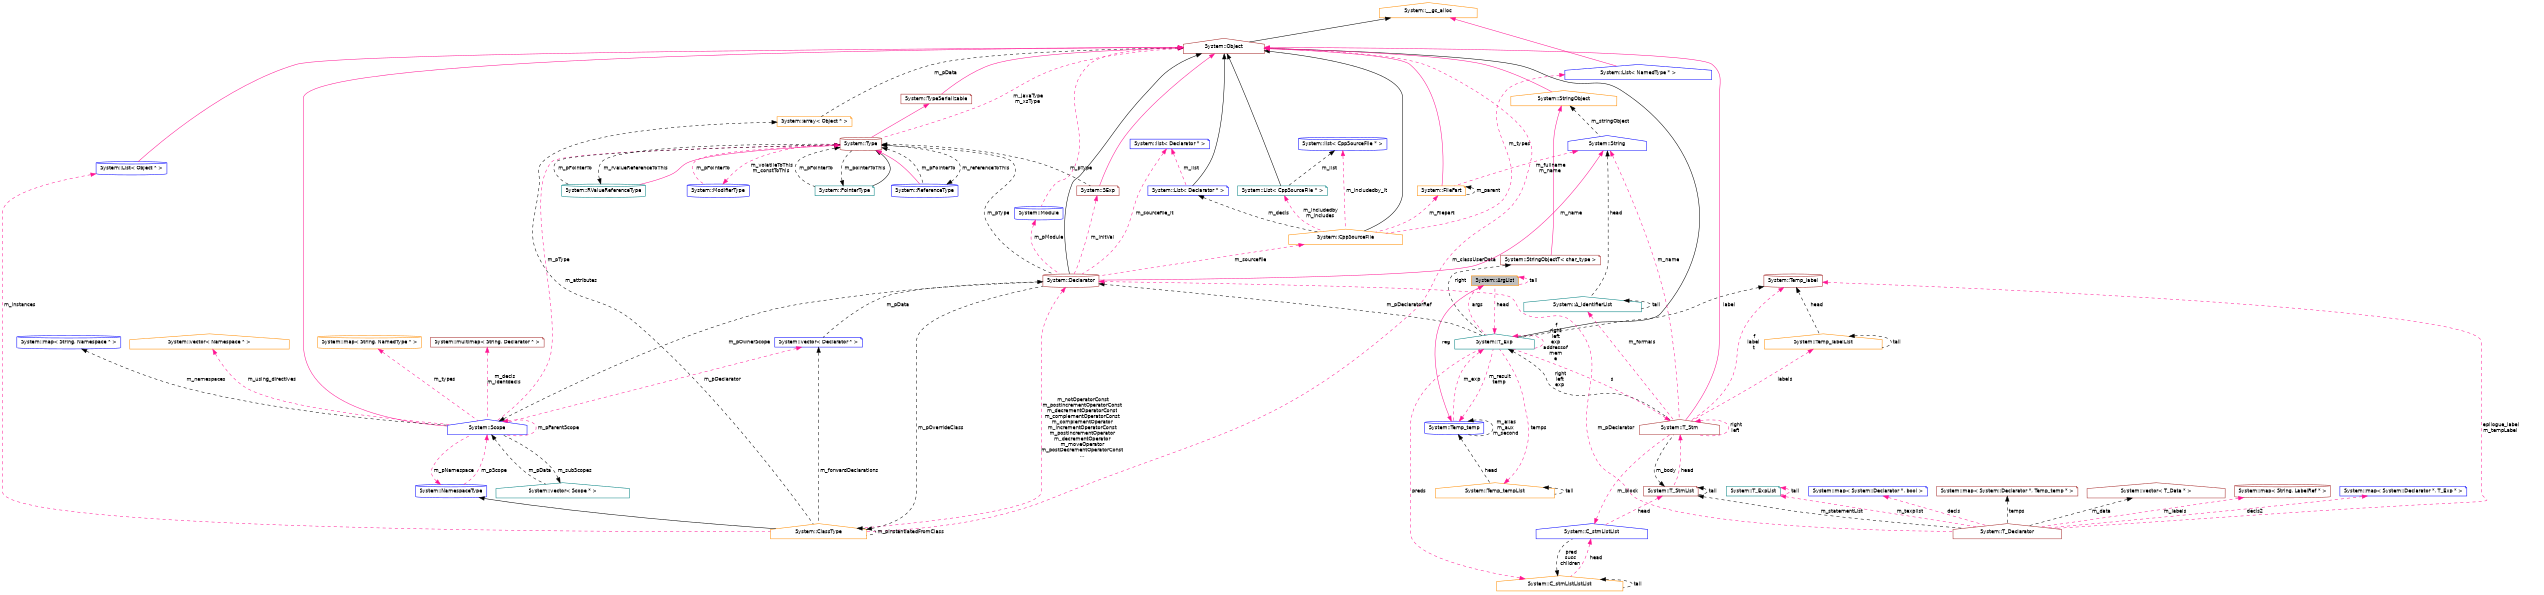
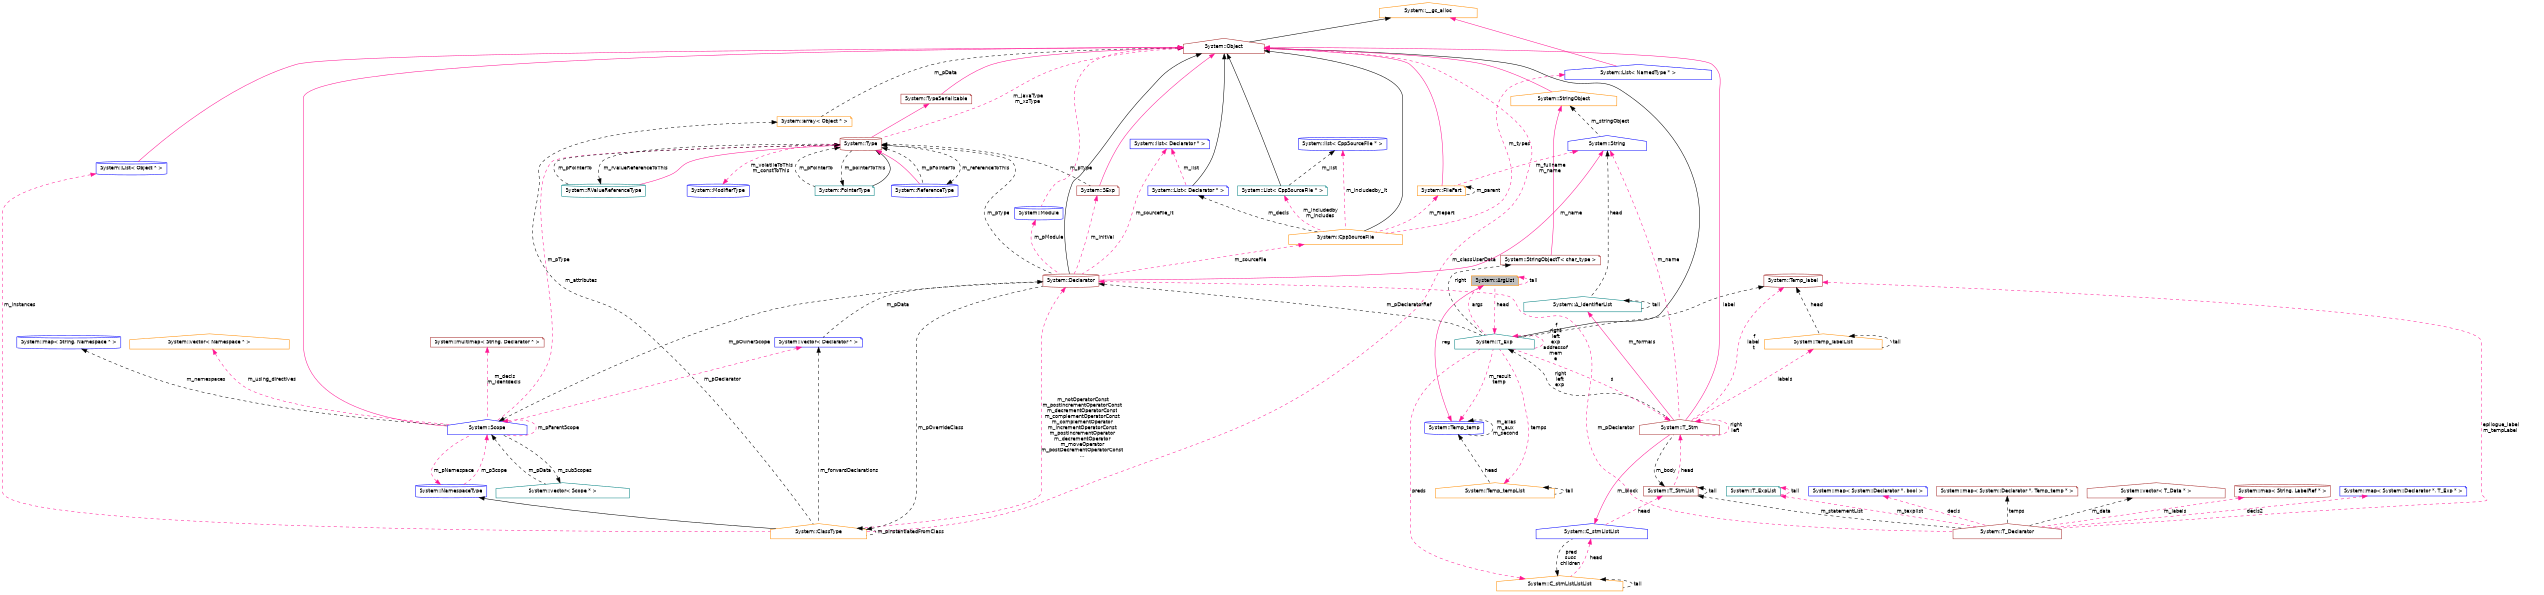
edge "System::ModifierType" -> "System::Type": removed, label "m_pPointerTo"
node "System::map< String, NamedType * >": removed
edge "System::T_Stm" -> "System::A_IdentifierList": style dashed -> solid
edge "System::Temp_temp" -> "System::T_Exp": removed, label "m_exp"
edge "System::T_Stm" -> "System::C_stmListList": style dashed -> solid
